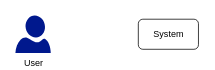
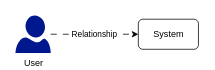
edge "User" -> "System": added, label "Relationship"
